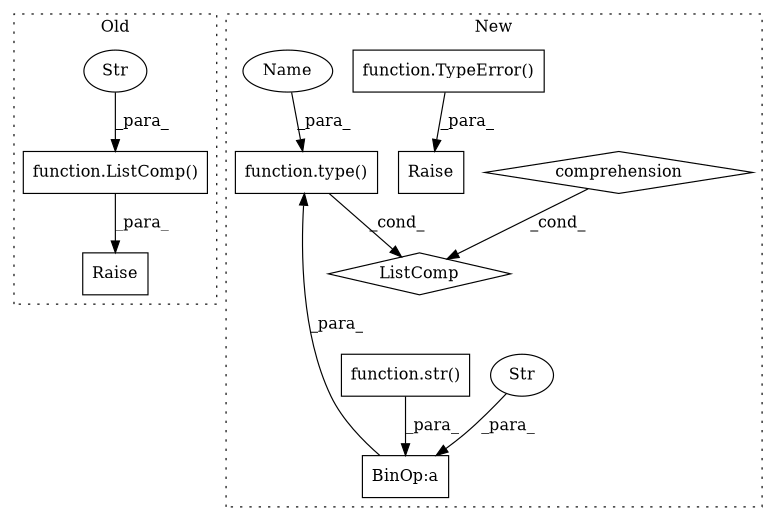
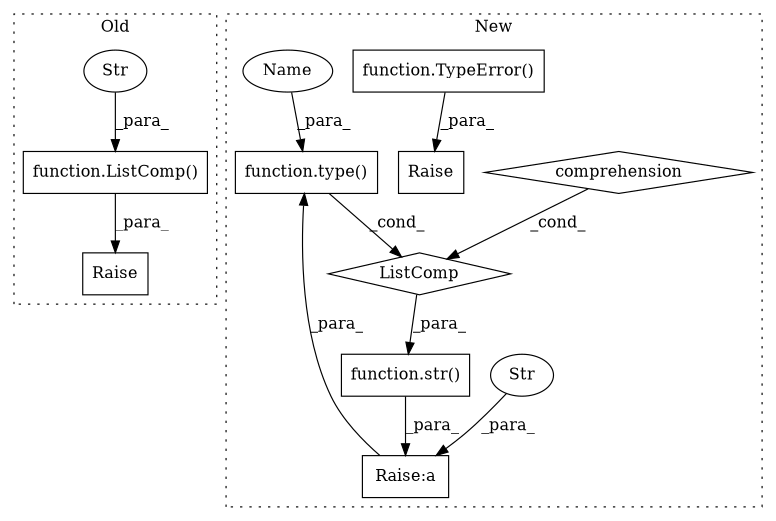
edge "ListComp" -> "function.str()": added, label "_para_"
node "BinOp:a": label "BinOp:a" -> "Raise:a"
